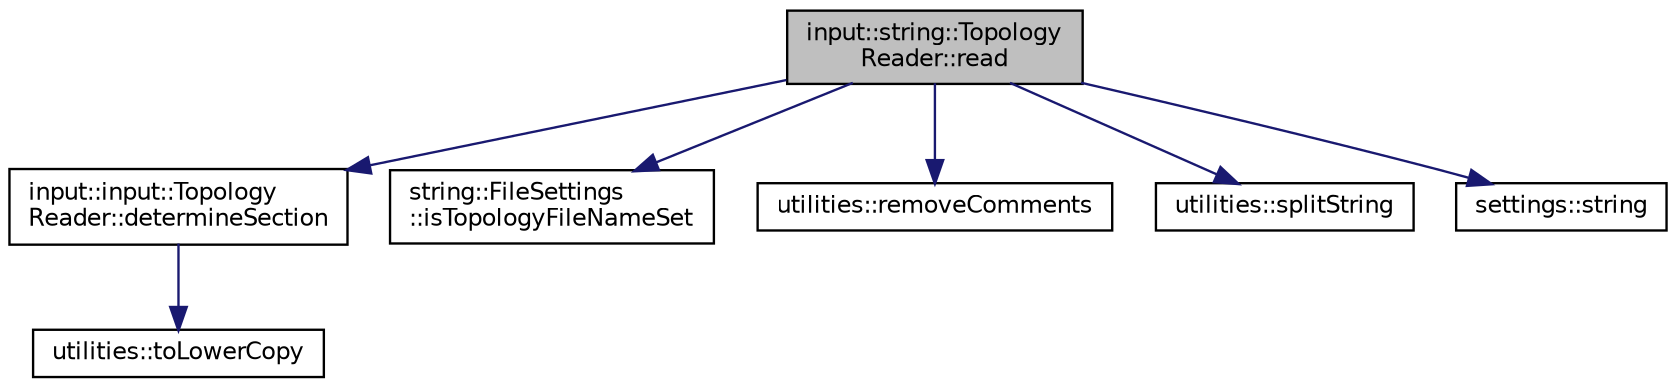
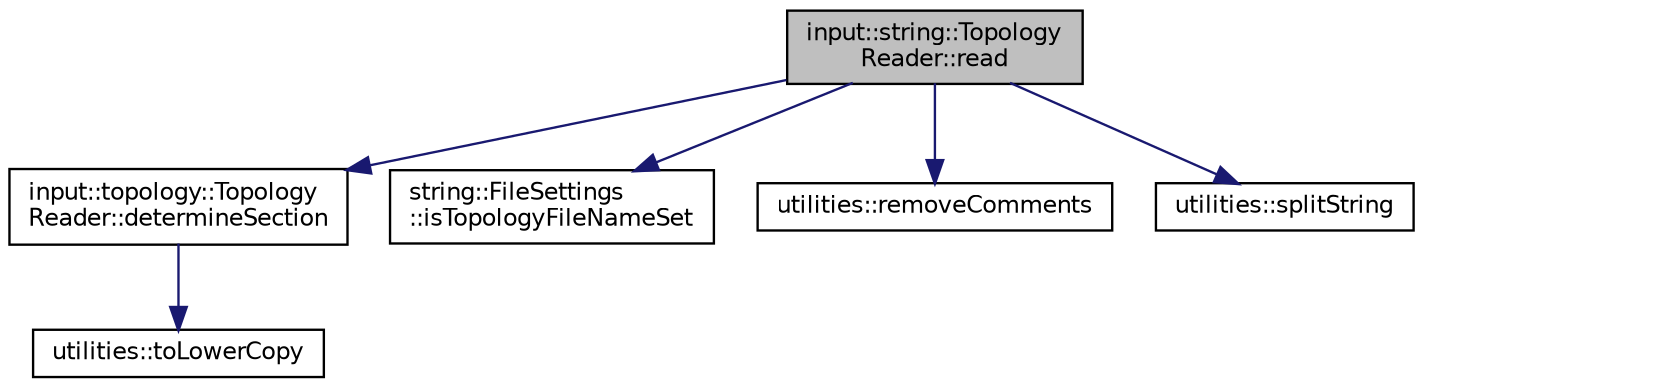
node "input::input::Topology Reader::determineSection": label "input::input::Topology Reader::determineSection" -> "input::topology::Topology Reader::determineSection"
node "settings::string": removed
